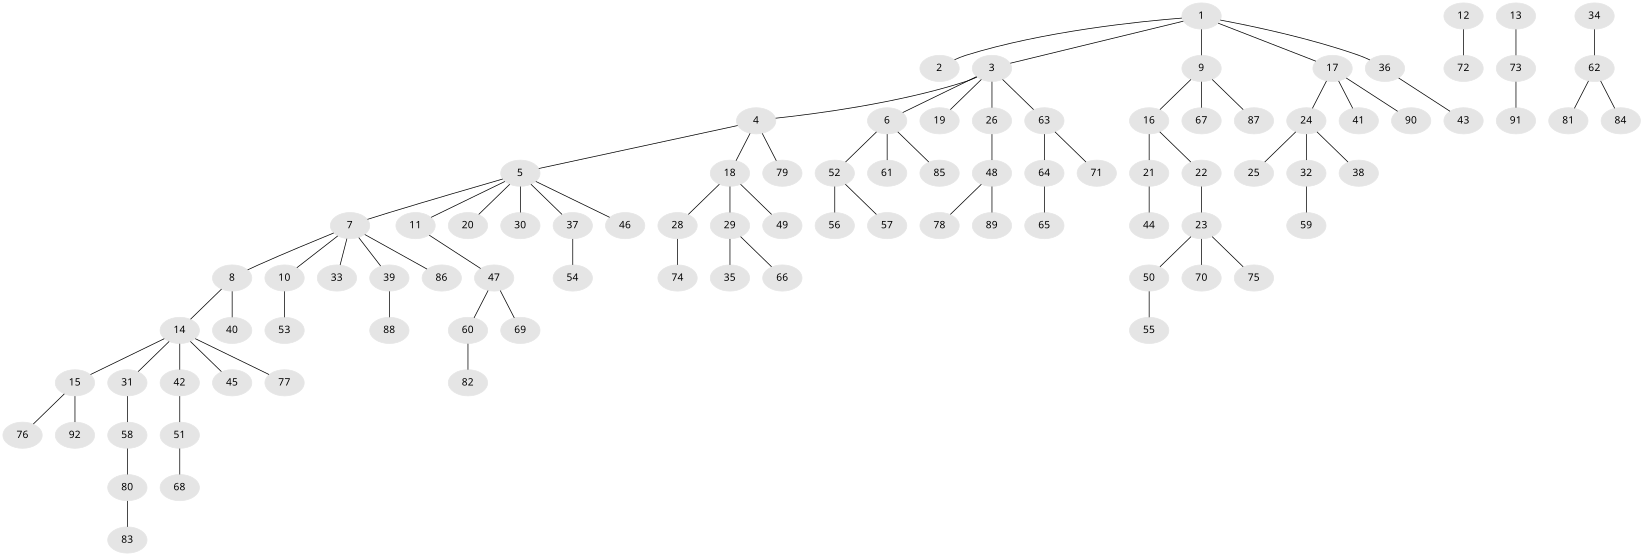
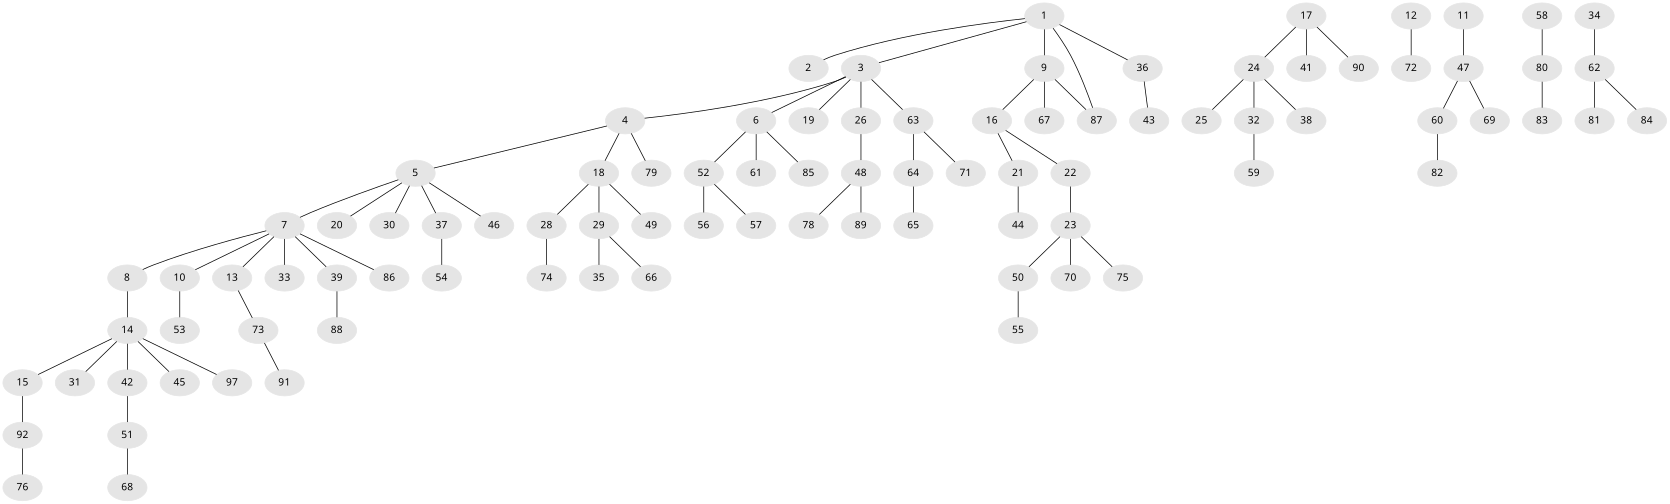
edge "1" -- "17": now "1" -- "87"
edge "5" -- "11": removed
edge "7" -- "13": added
node "40": removed
node "77": label "77" -> "97"
edge "15" -- "76": now "92" -- "76"
edge "31" -- "58": removed
